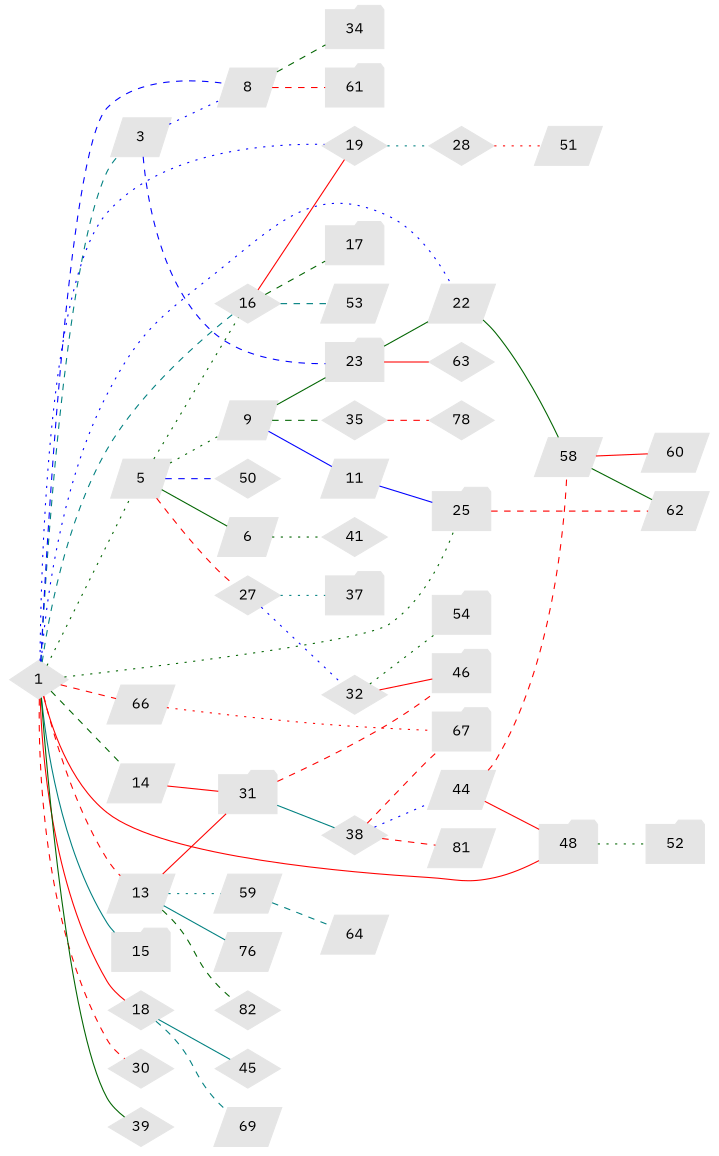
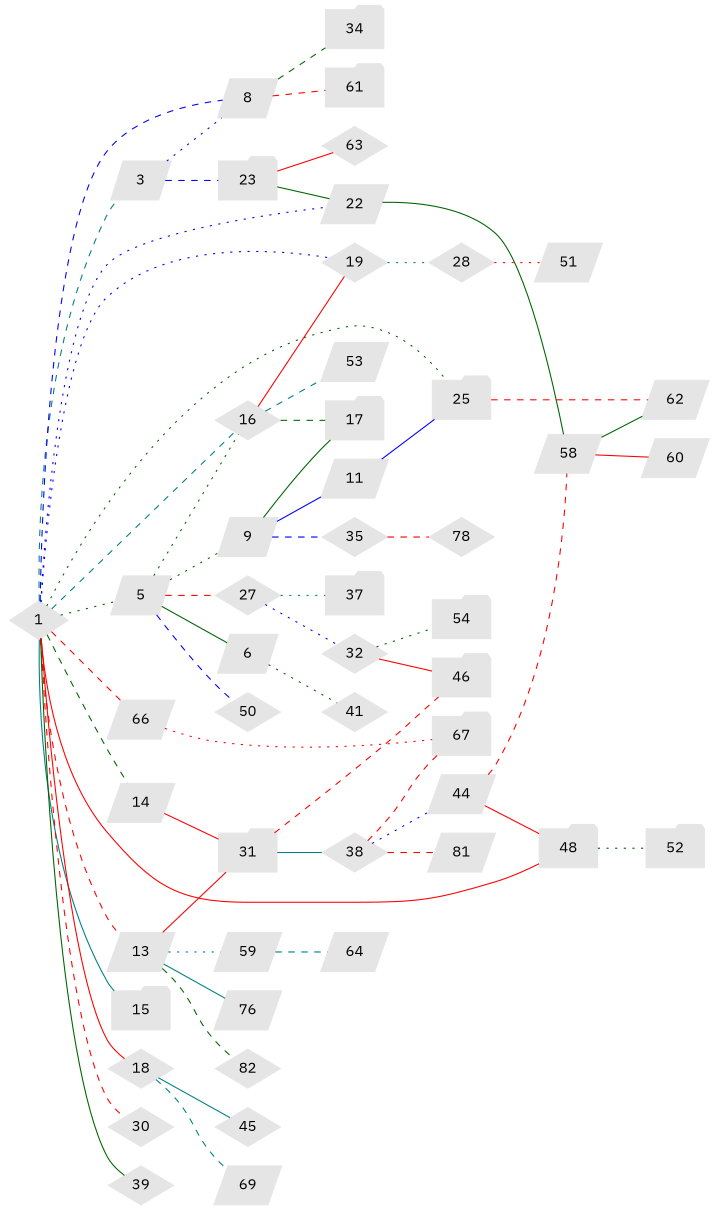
edge "23" -- "9": now "17" -- "9"
edge "9" -- "35": color darkgreen -> blue
